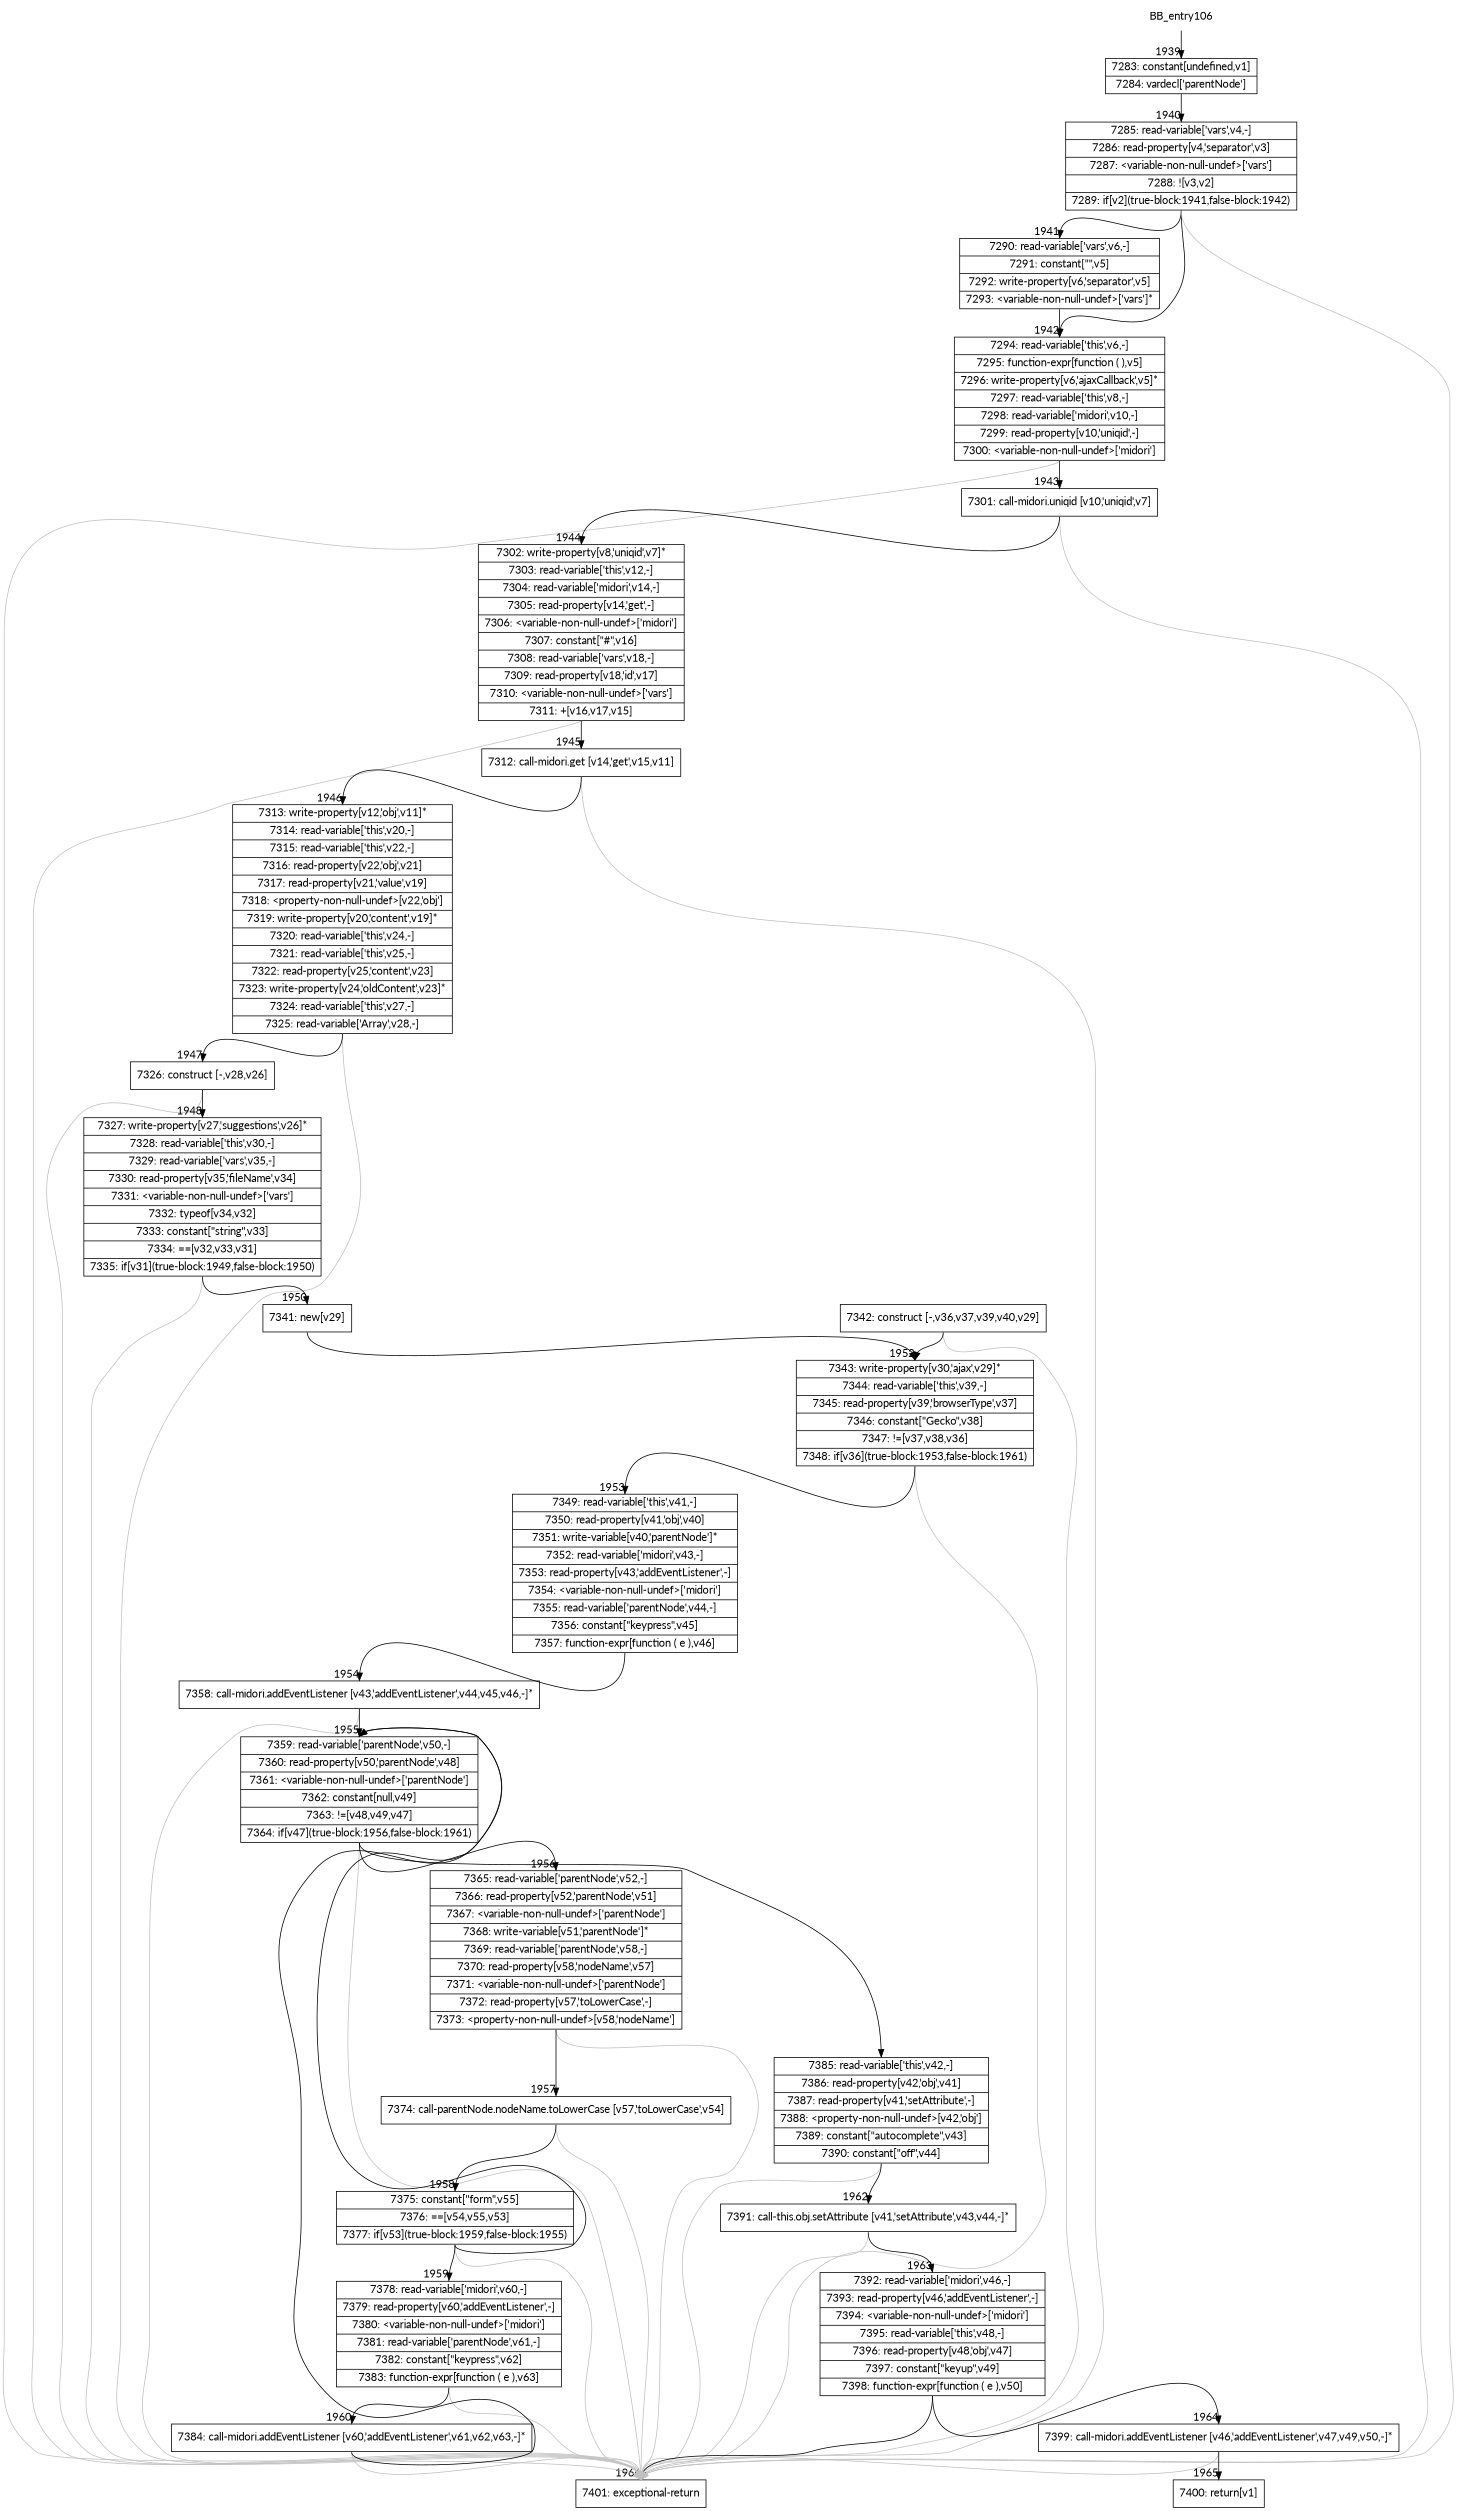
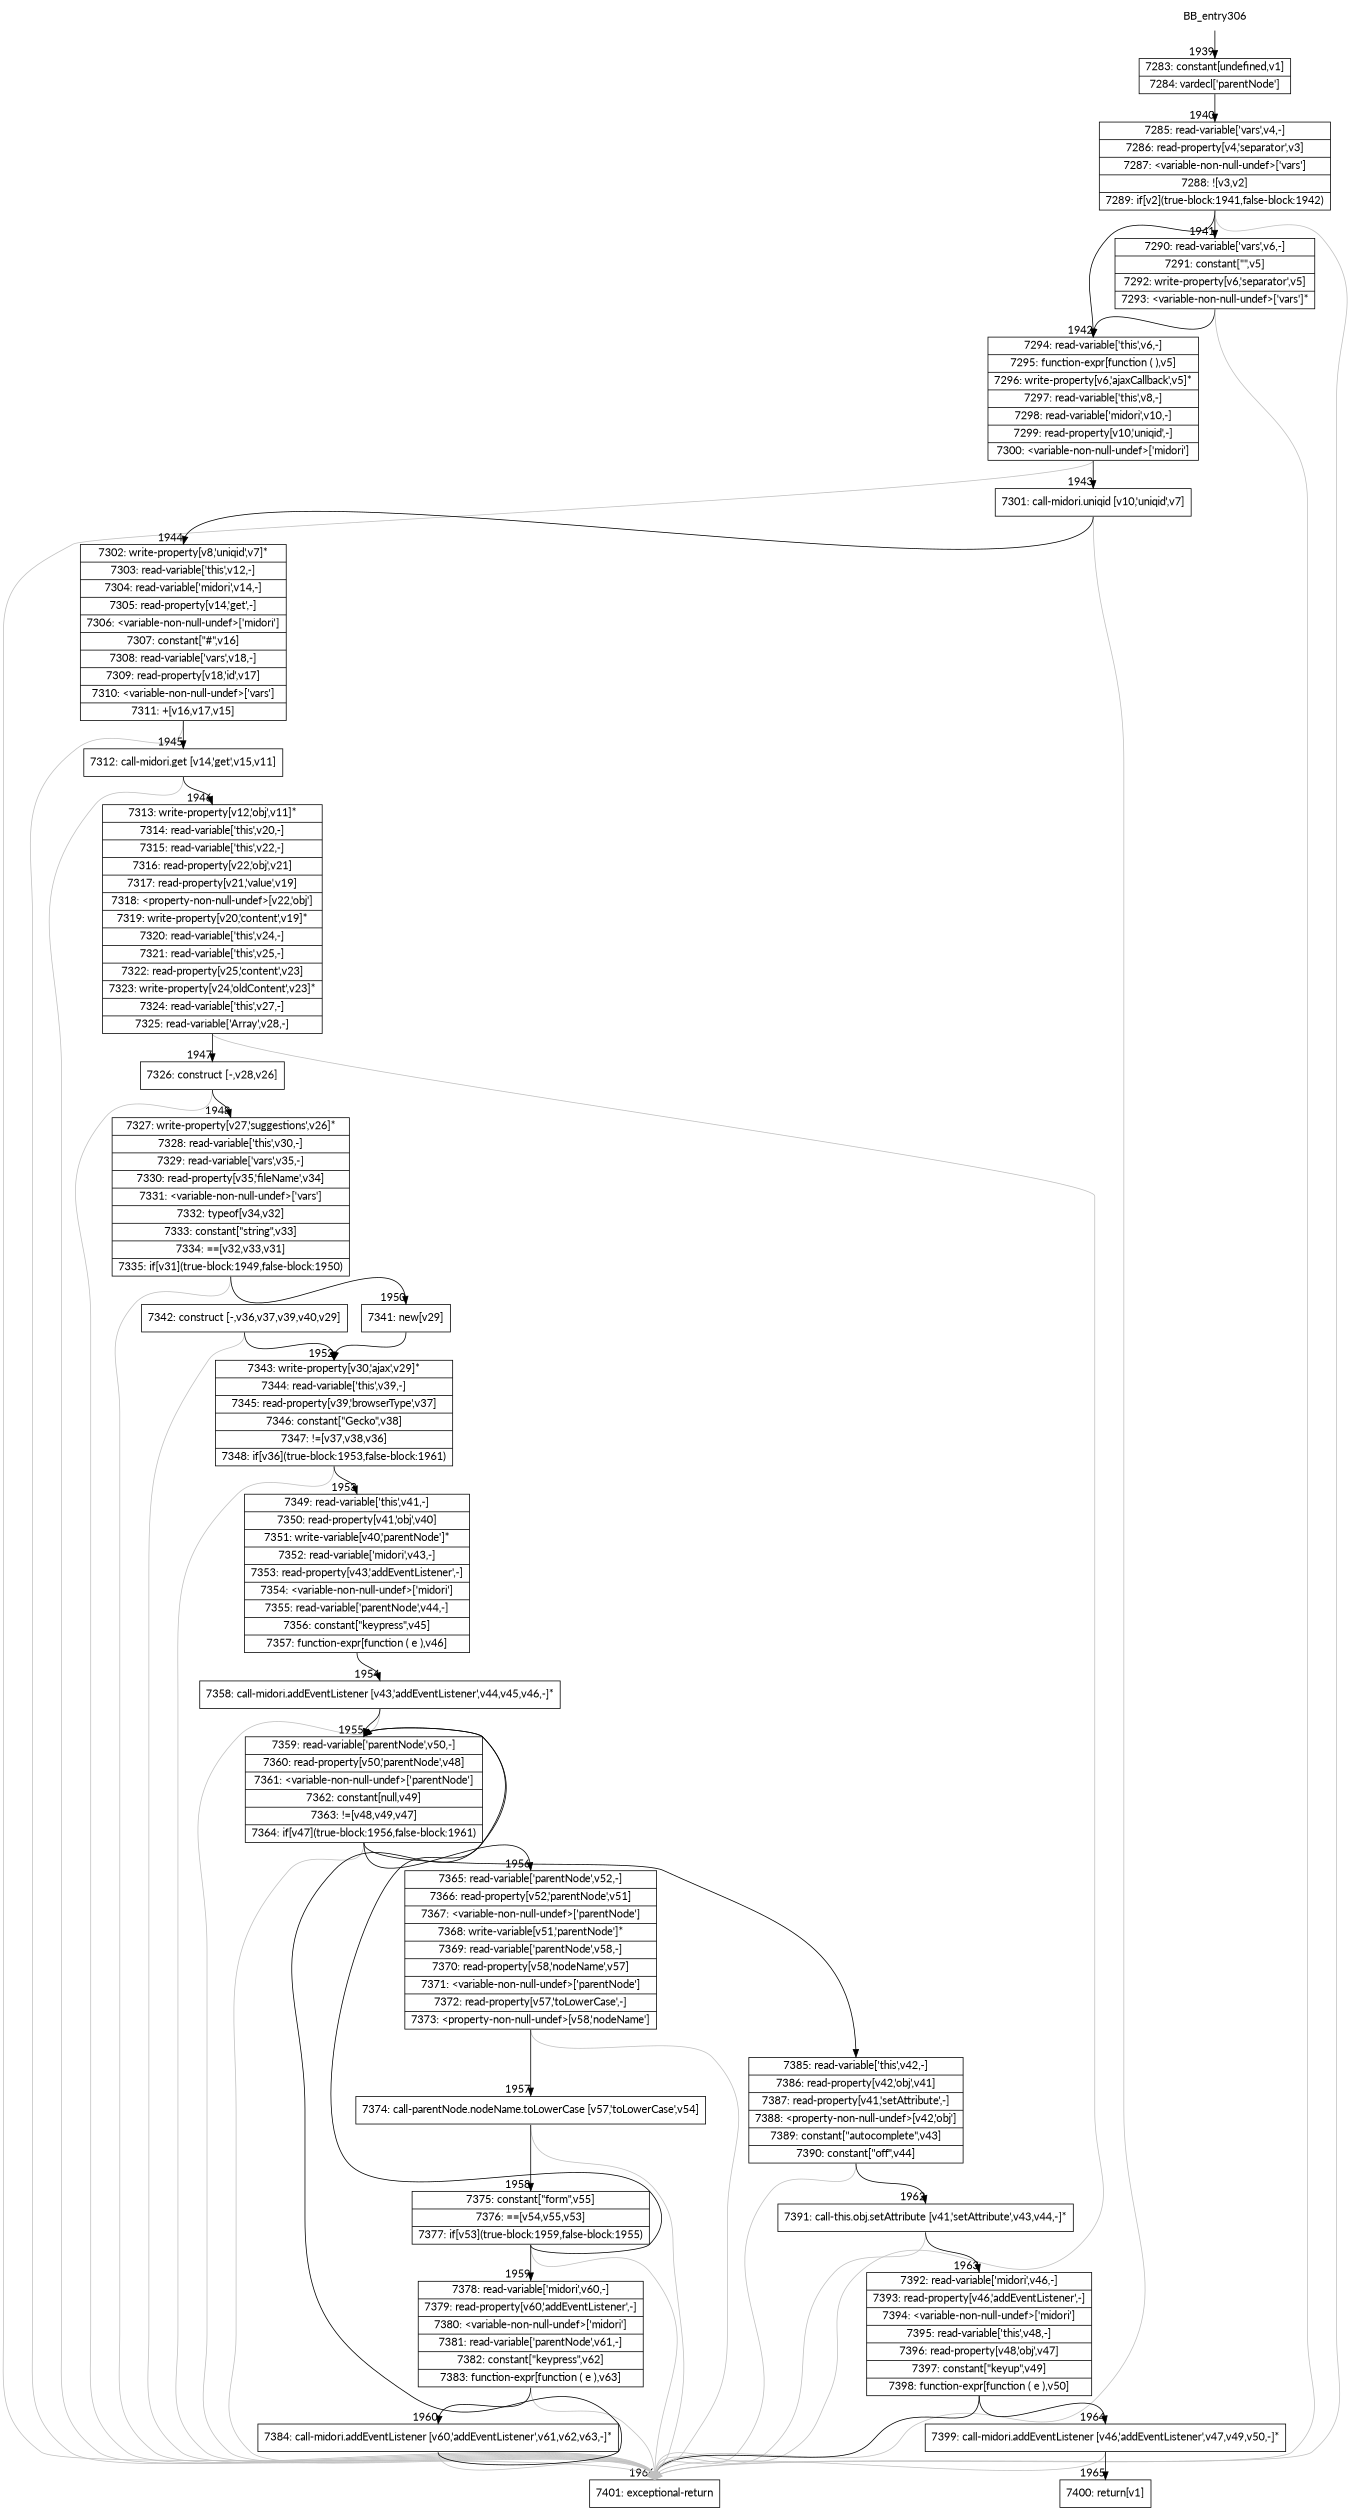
node "BB_entry106": label "BB_entry106" -> "BB_entry306"
edge "7290: read-variable['vars',v6,-]" -> "7401: exceptional-return": added
